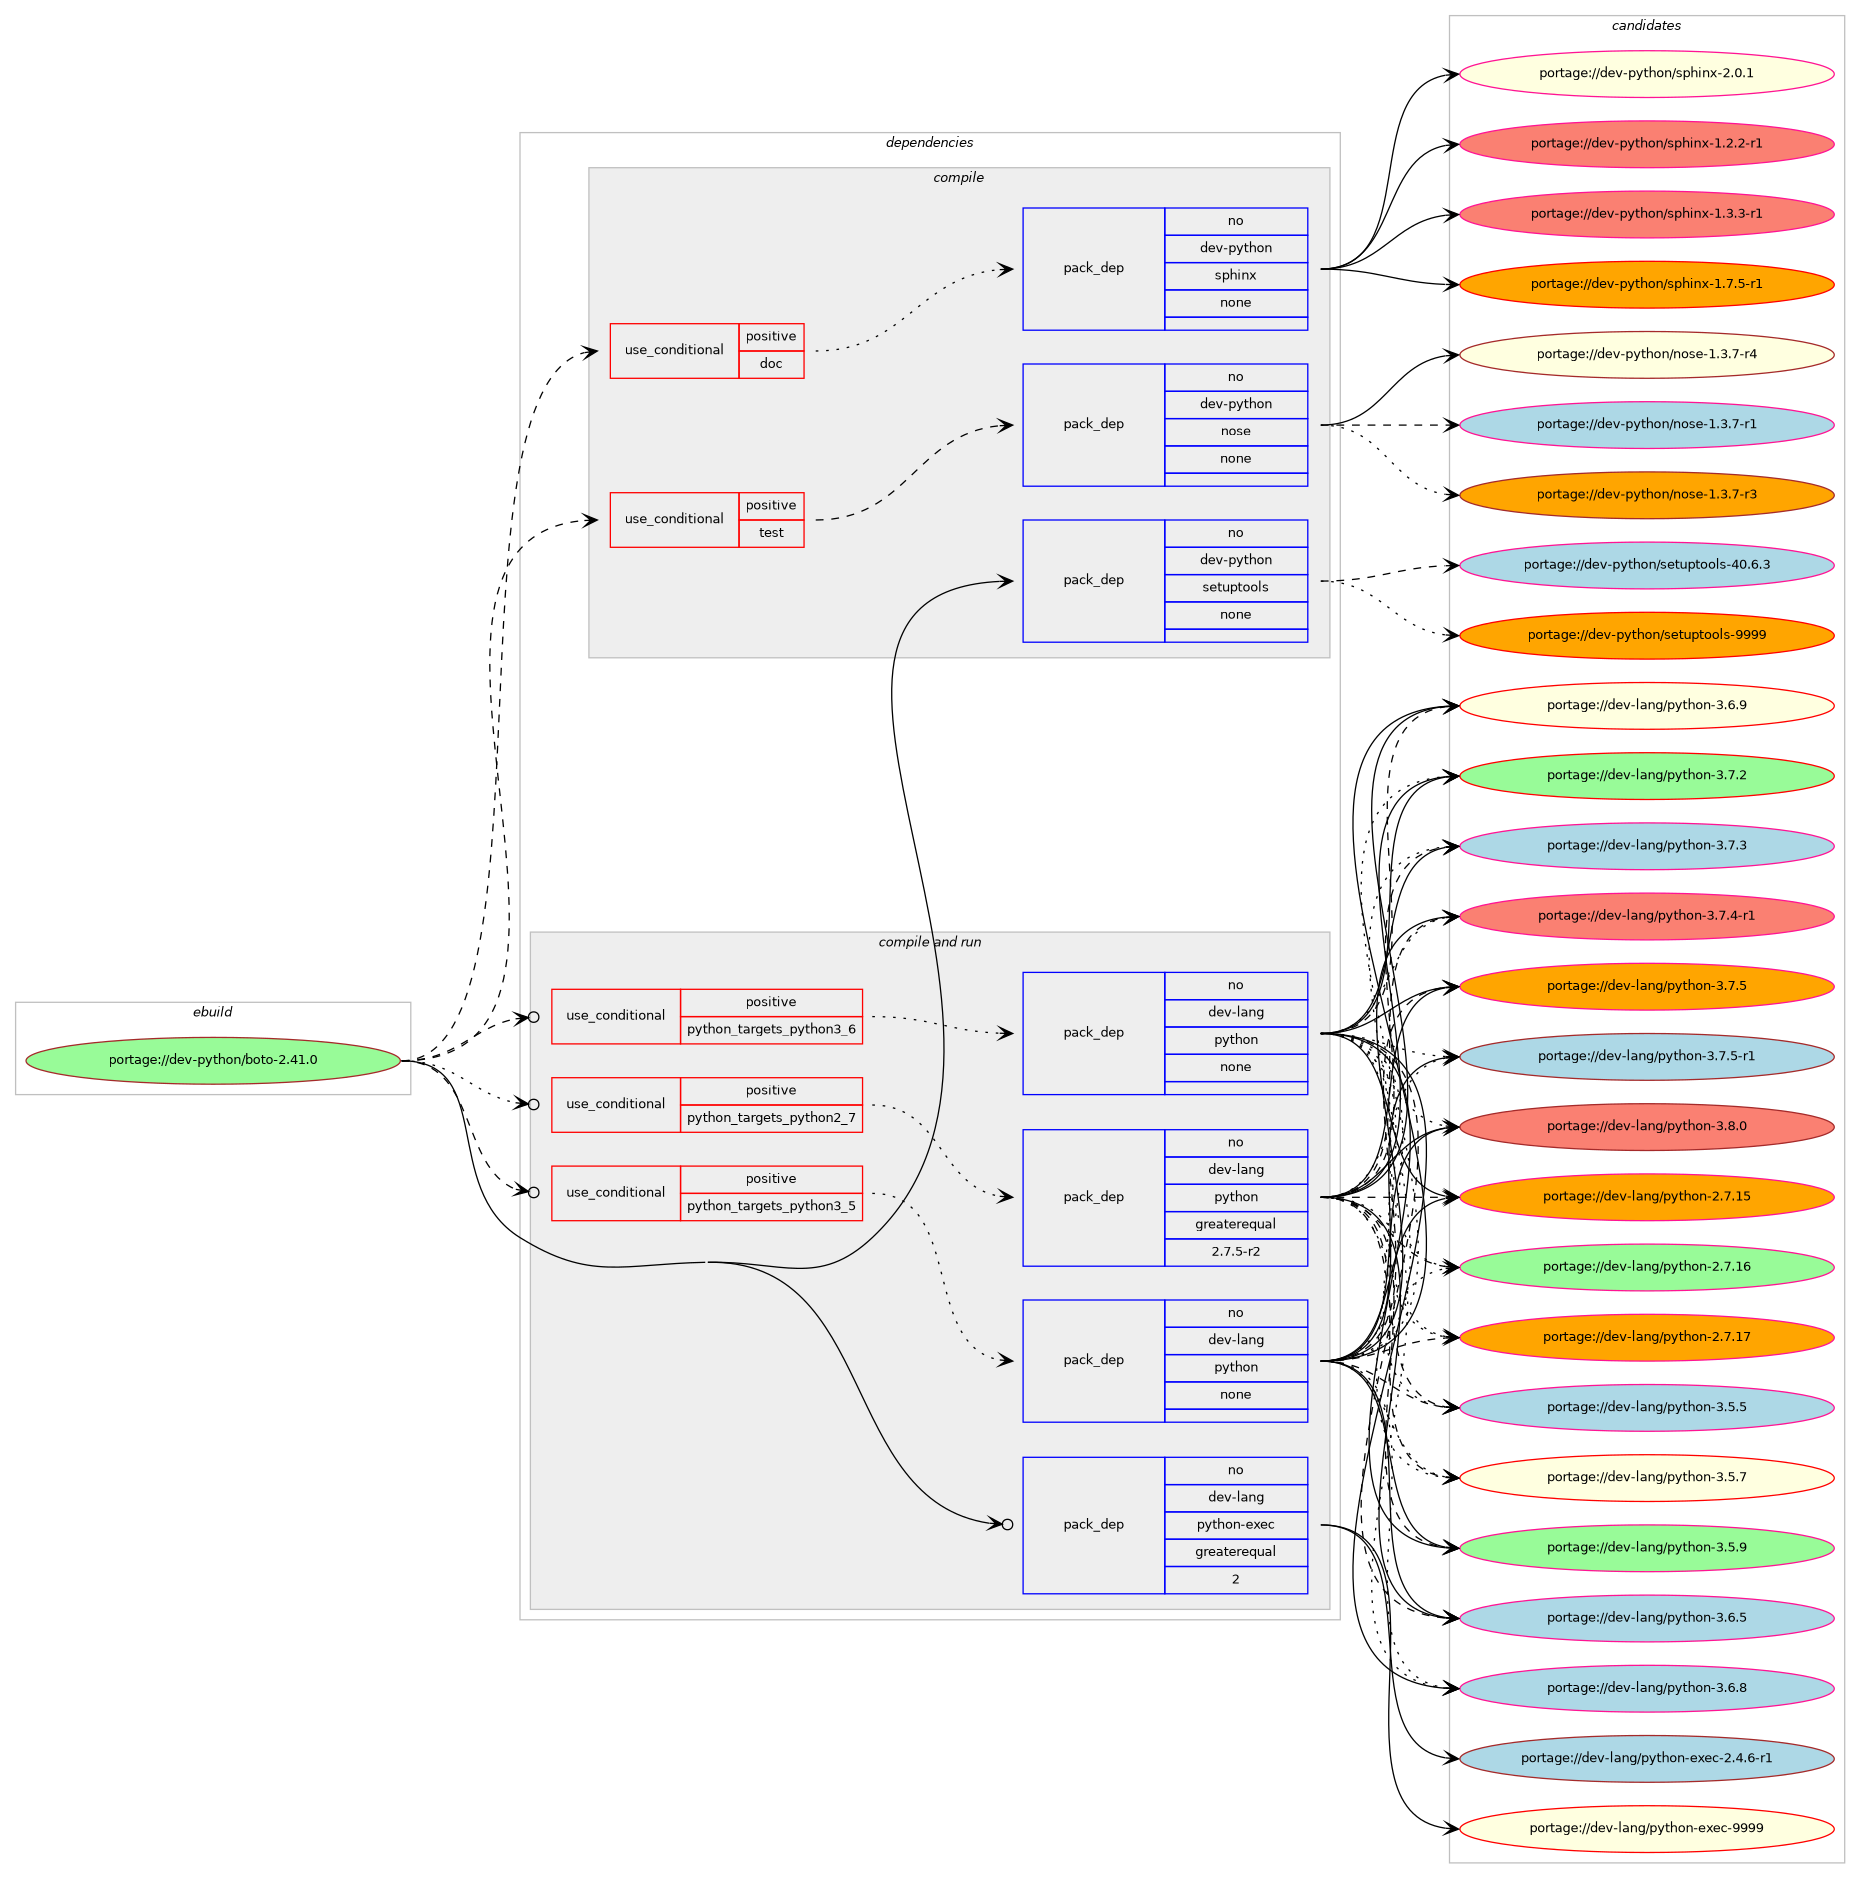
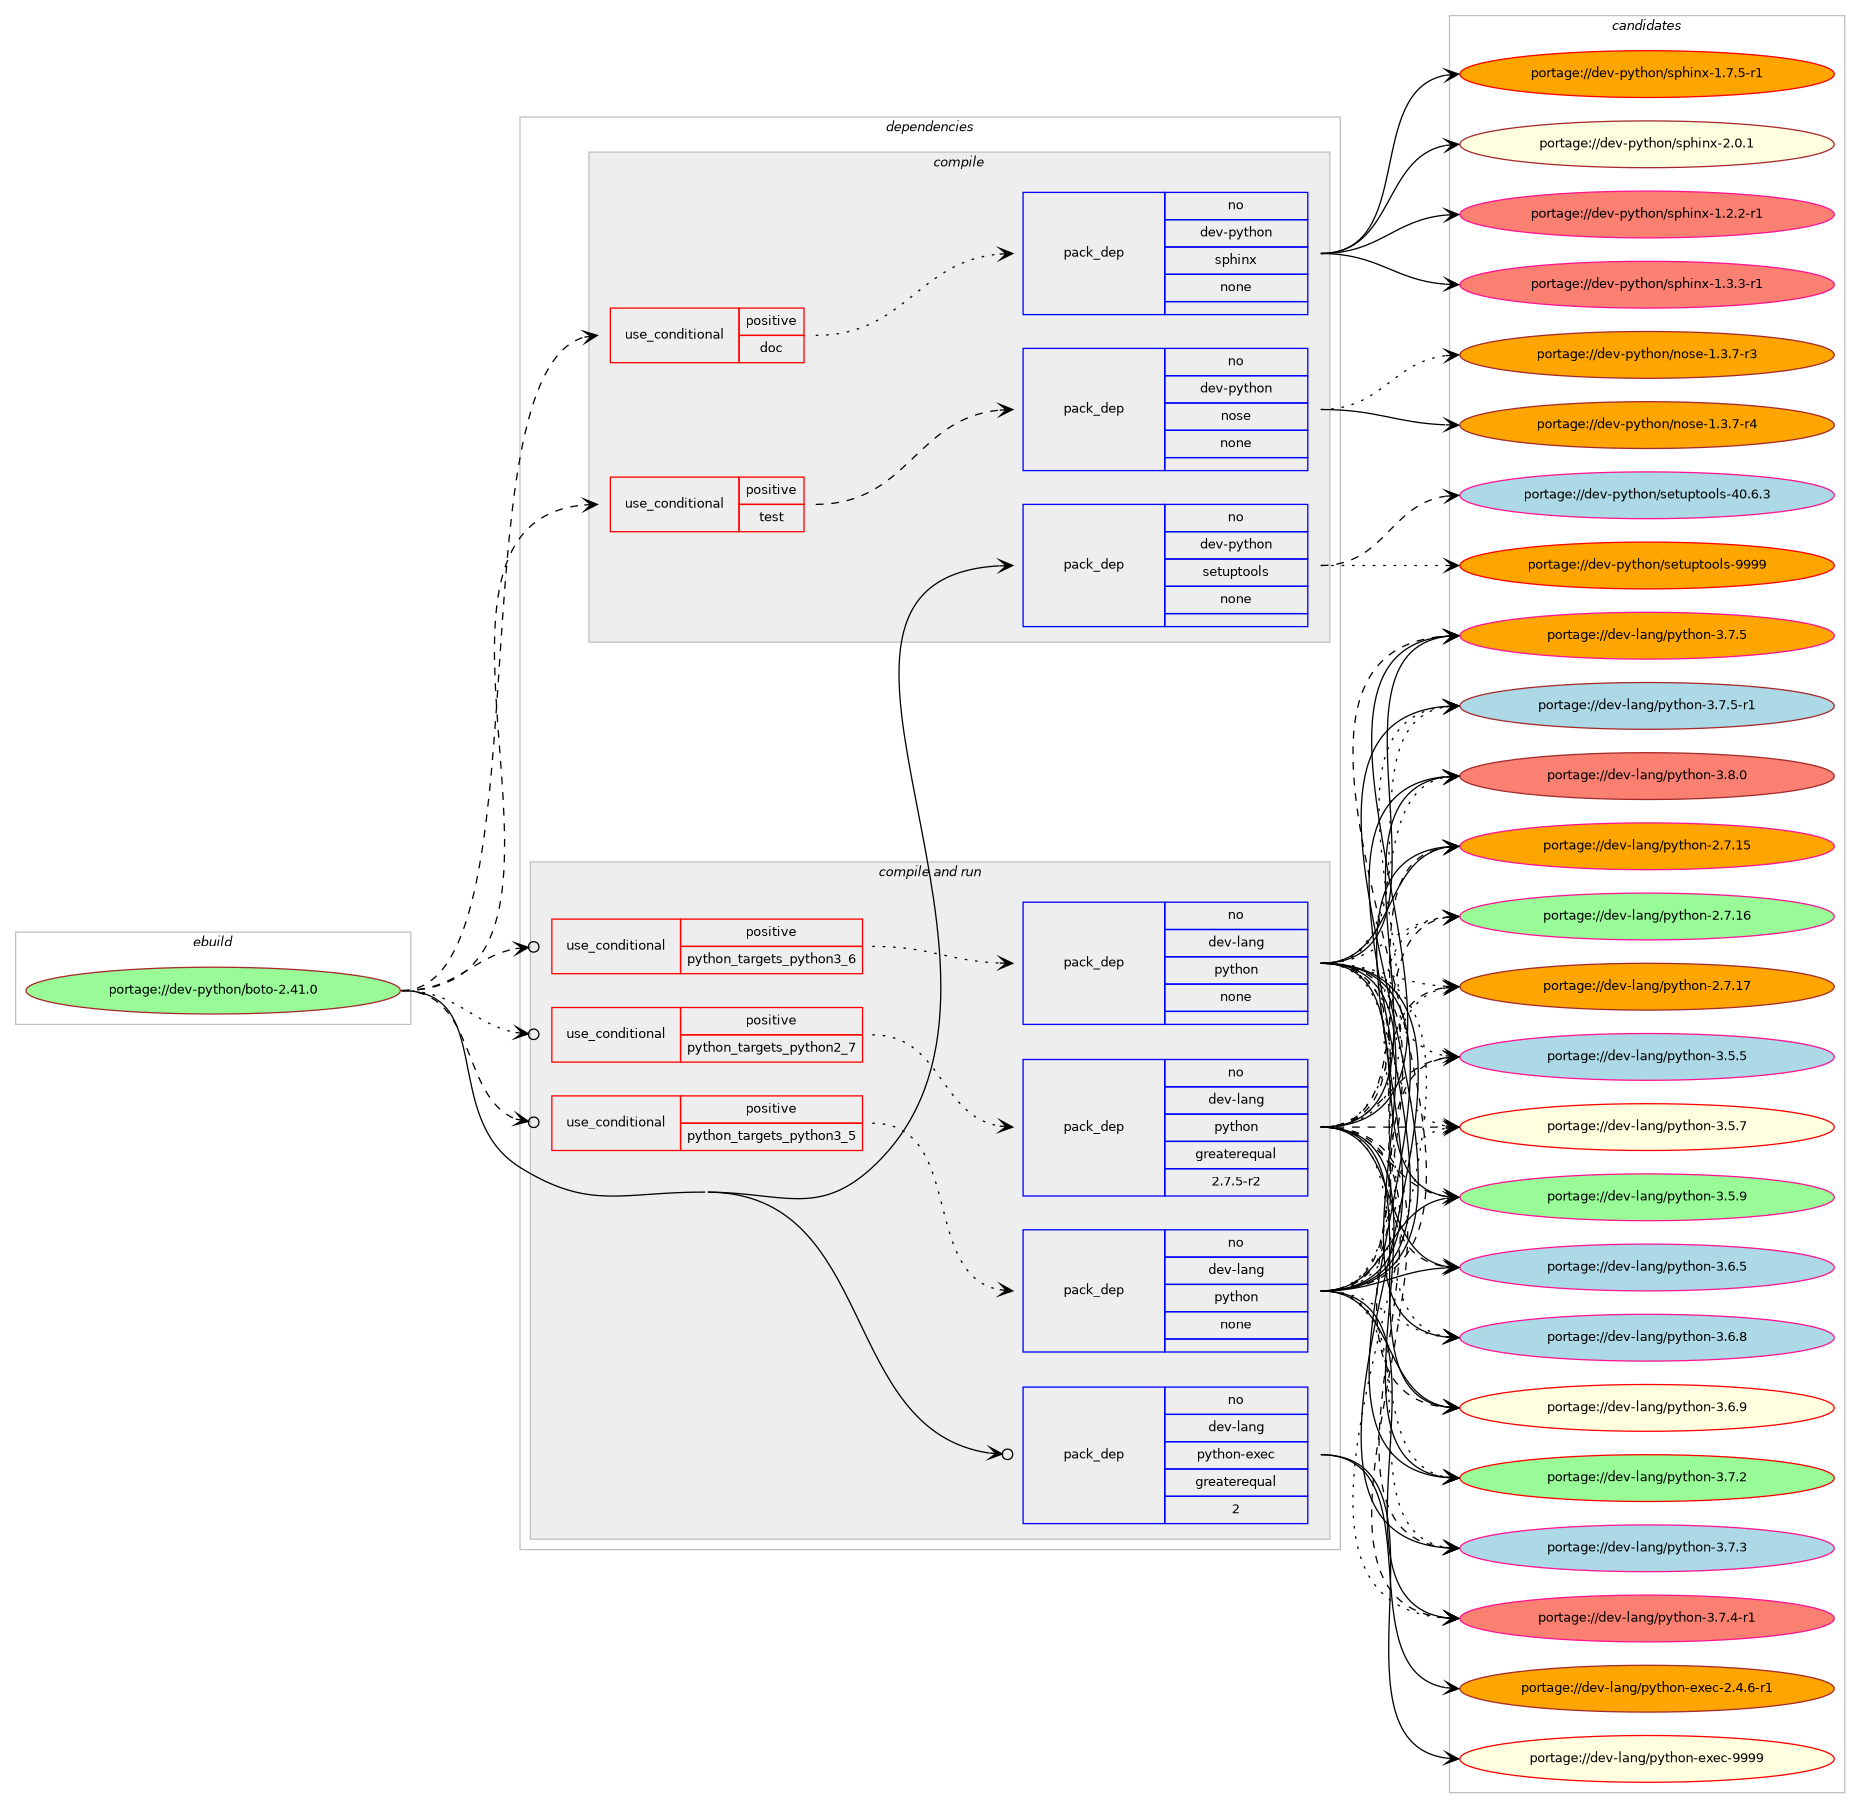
node "portage://dev-python/sphinx-2.0.1": color deeppink -> brown
node "portage://dev-python/nose-1.3.7-r4": fillcolor lightyellow -> orange
node "portage://dev-python/nose-1.3.7-r1": removed
node "portage://dev-lang/python-2.7.17": color deeppink -> brown
node "portage://dev-lang/python-exec-2.4.6-r1": fillcolor lightblue -> orange
